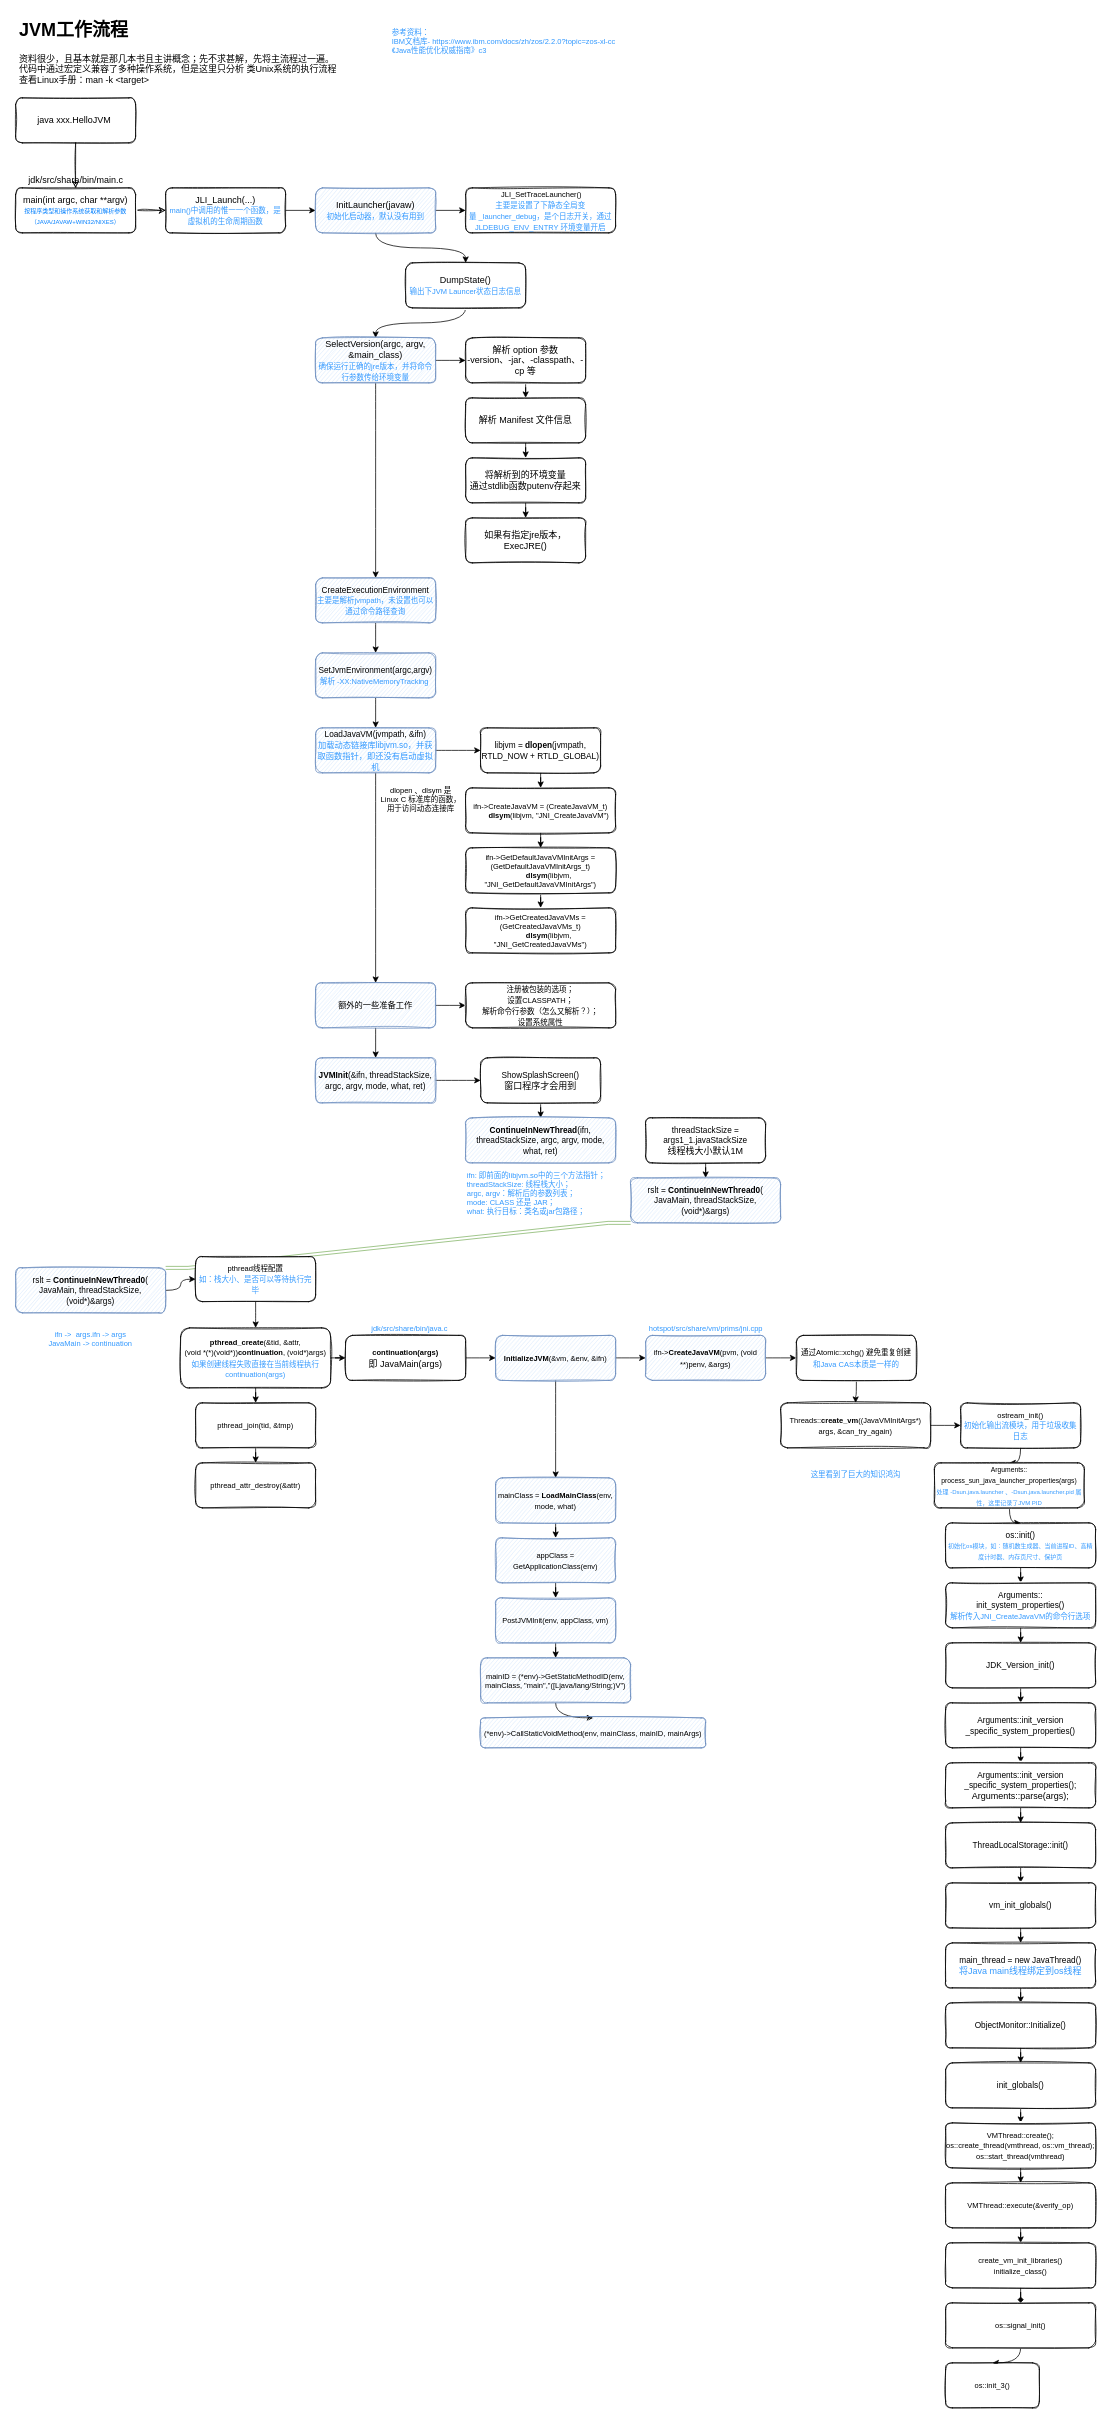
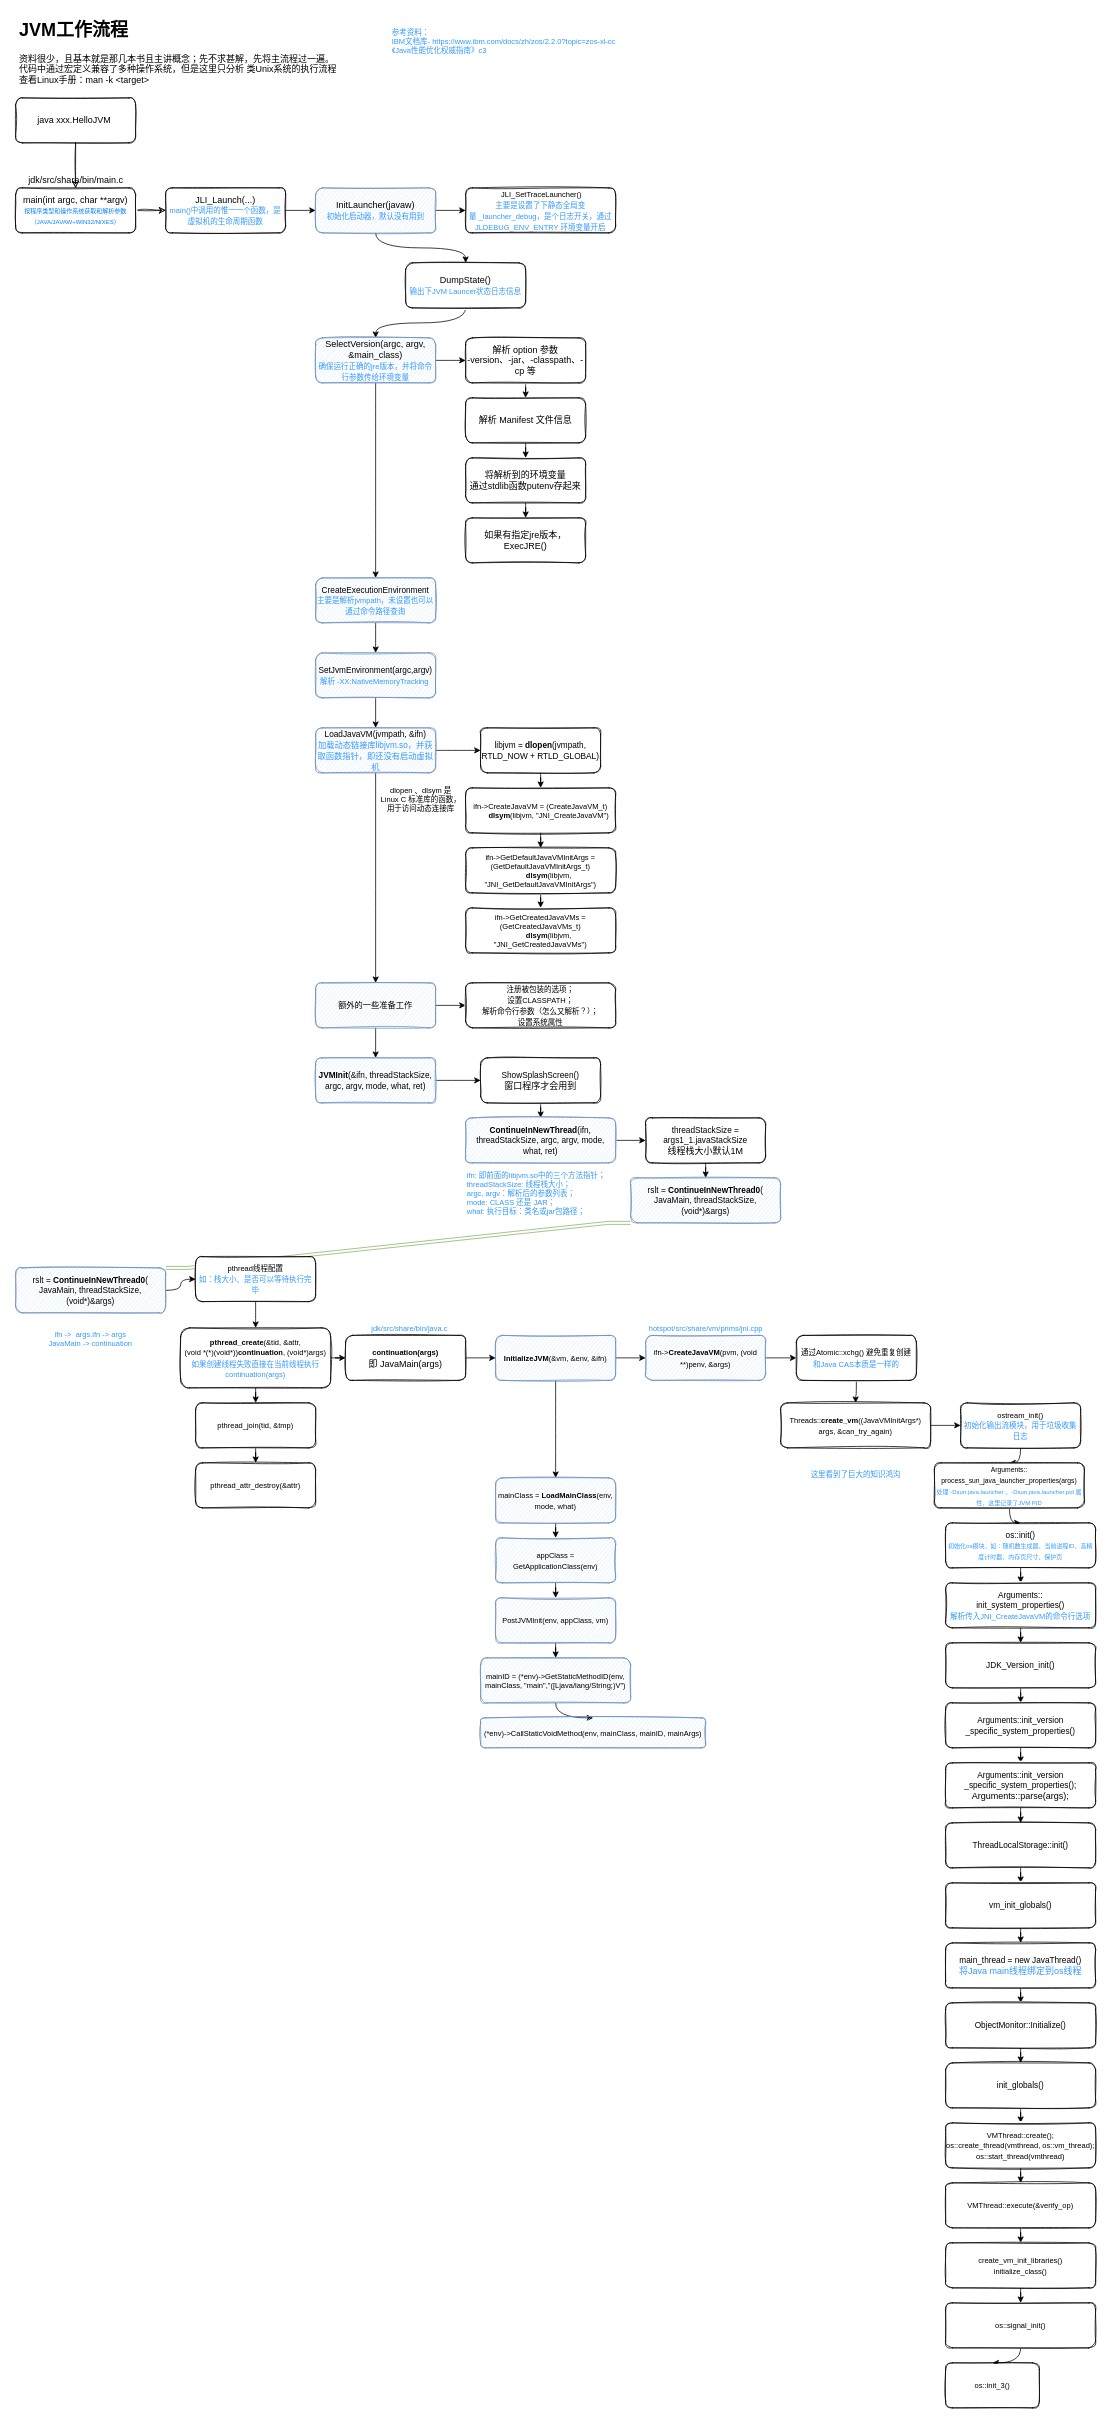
edge "ContinueInNewThread(ifn, threadStackSize, argc, argv, mode, what, ret)" -> "threadStackSize = args1_1.javaStackSize 线程栈大小默认1M": added
edge "create_vm_init_libraries() initialize_class()" -> "os::signal_init()": arrowhead diamond -> classic
